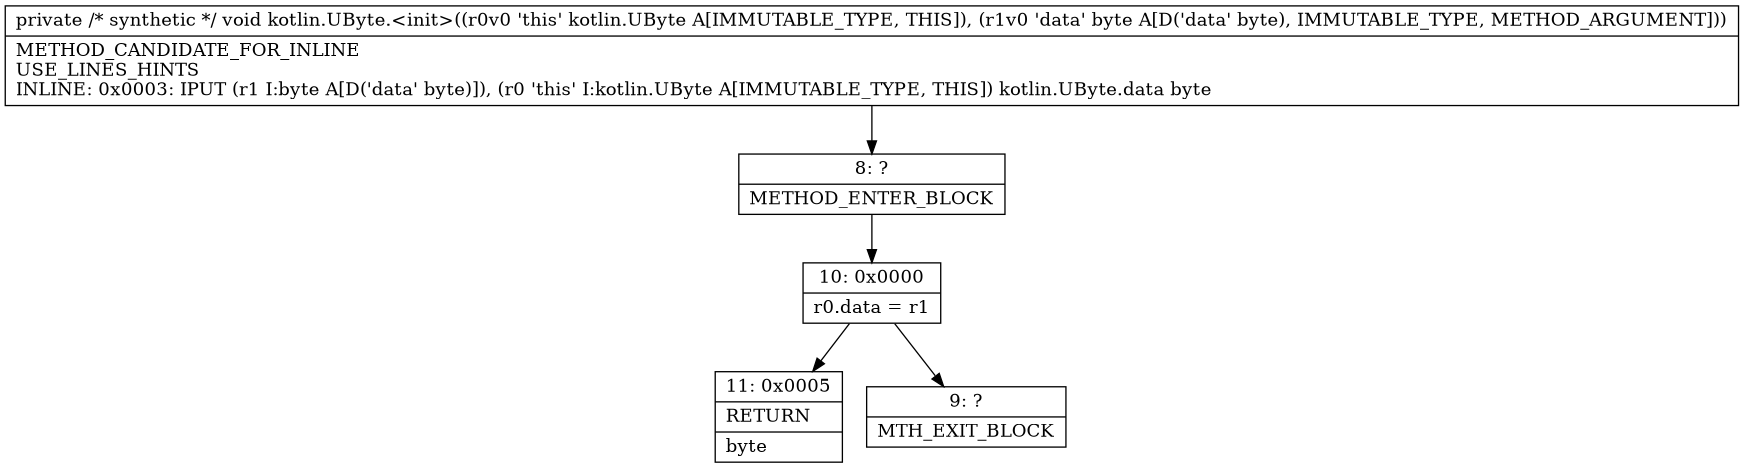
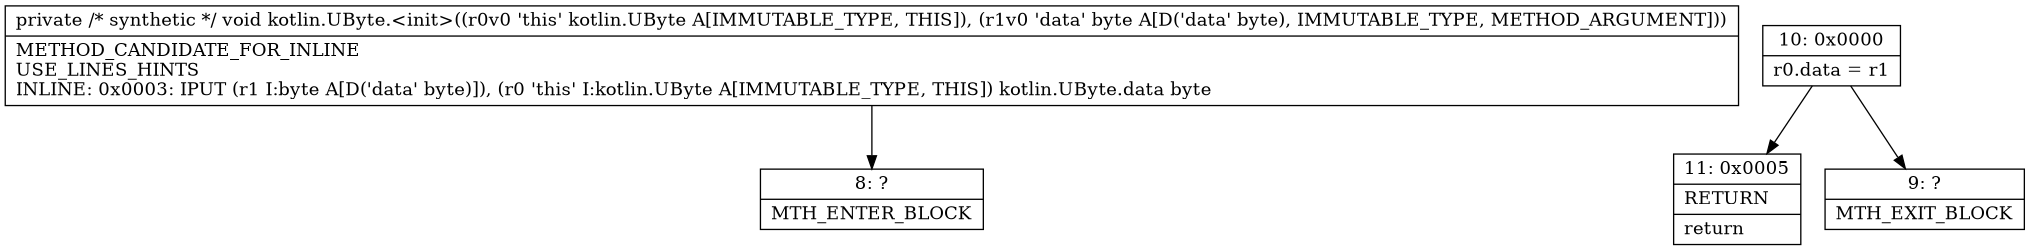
node "8: ?": text "METHOD_ENTER_BLOCK" -> "MTH_ENTER_BLOCK"
edge "8: ?" -> "10: 0x0000": removed
node "11: 0x0005": text "byte" -> "return"
